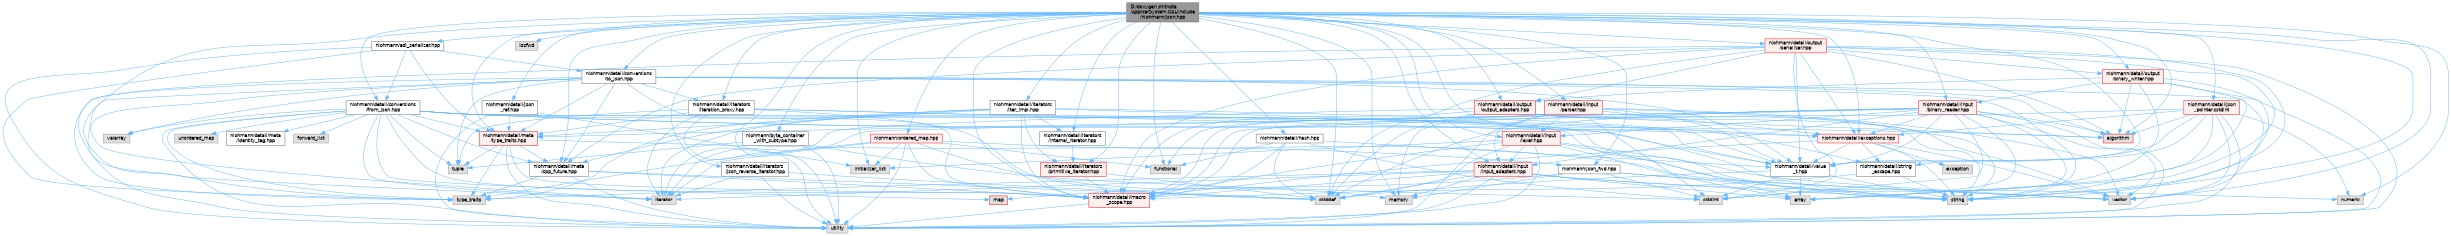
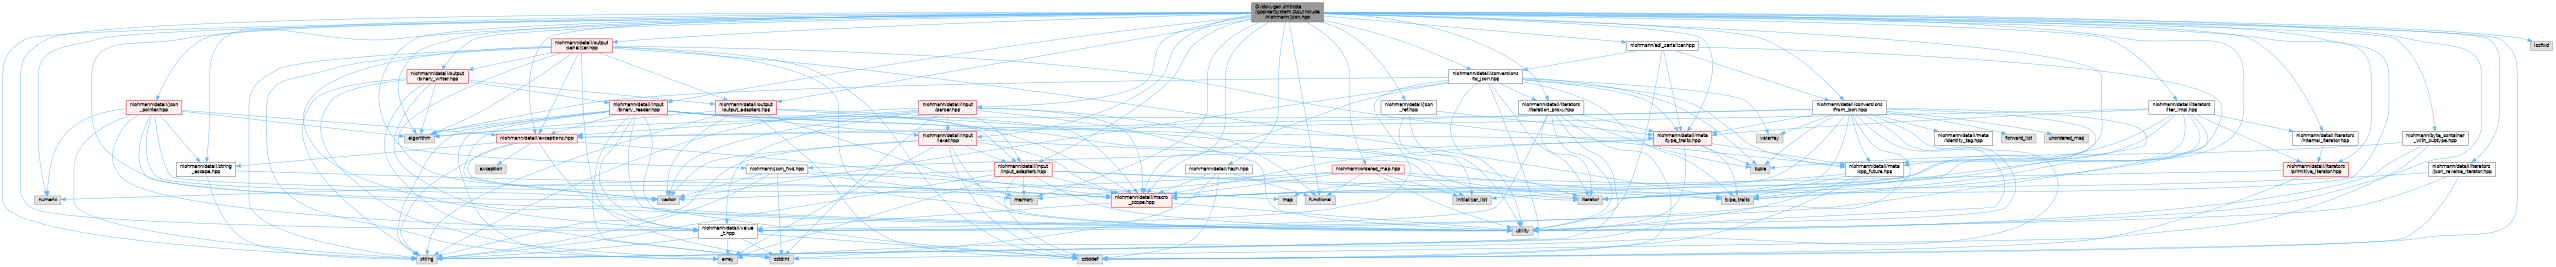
node "nlohmann/detail/json _pointer.cstdint": label "nlohmann/detail/json _pointer.cstdint" -> "nlohmann/detail/json _pointer.hpp"
node "algorithm": color red -> grey60
edge "nlohmann/detail/hash.hpp" -> "nlohmann/detail/value _t.hpp": now "nlohmann/detail/macro _scope.hpp" -> "nlohmann/detail/value _t.hpp"
node "map": color red -> grey60
